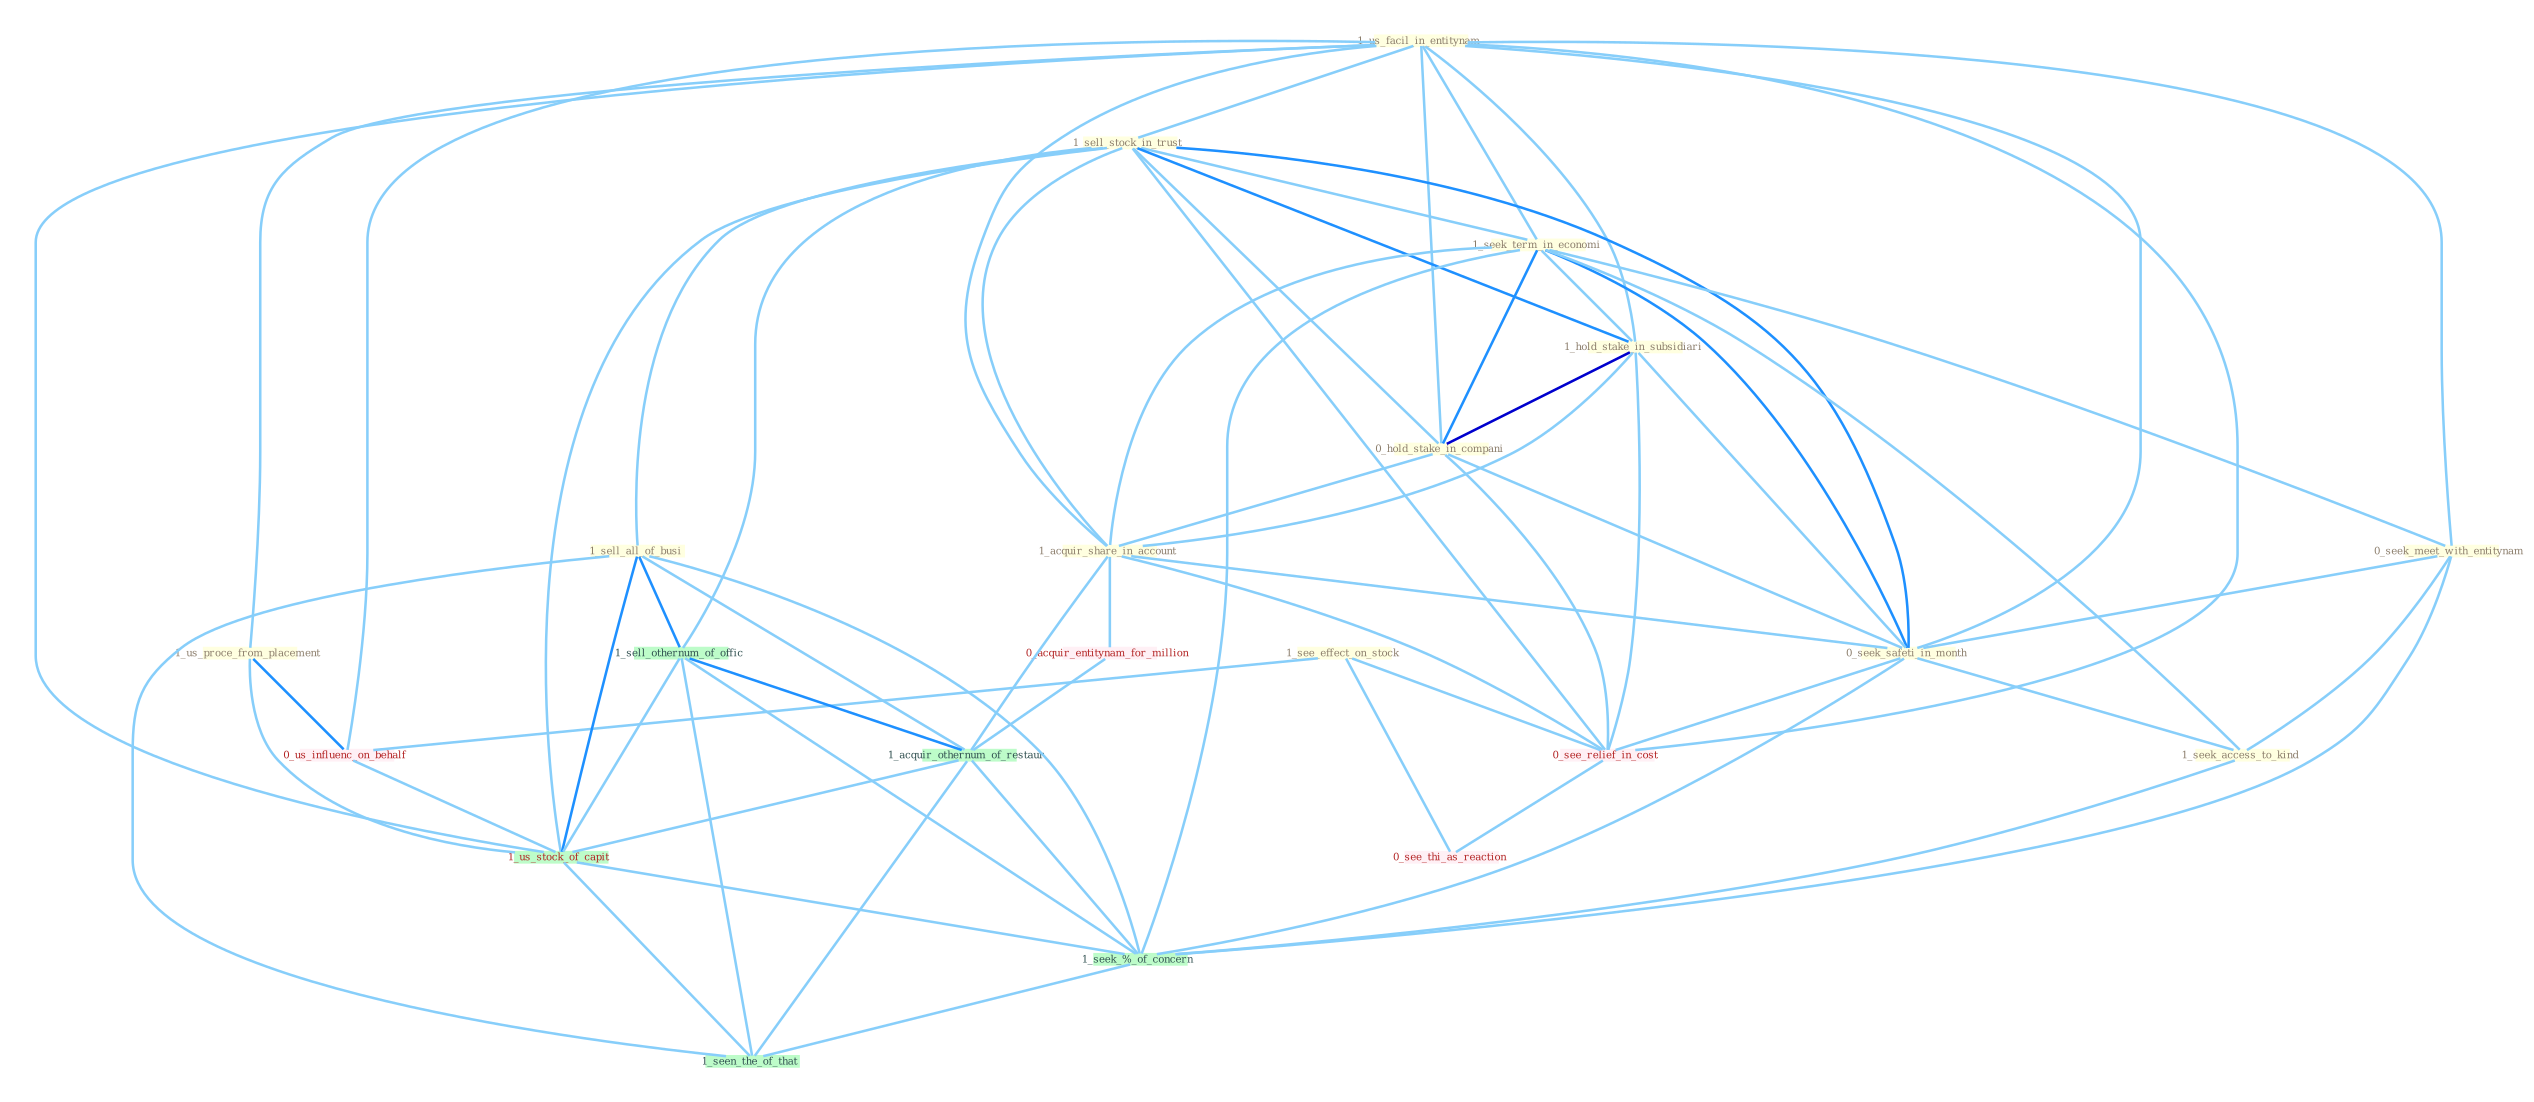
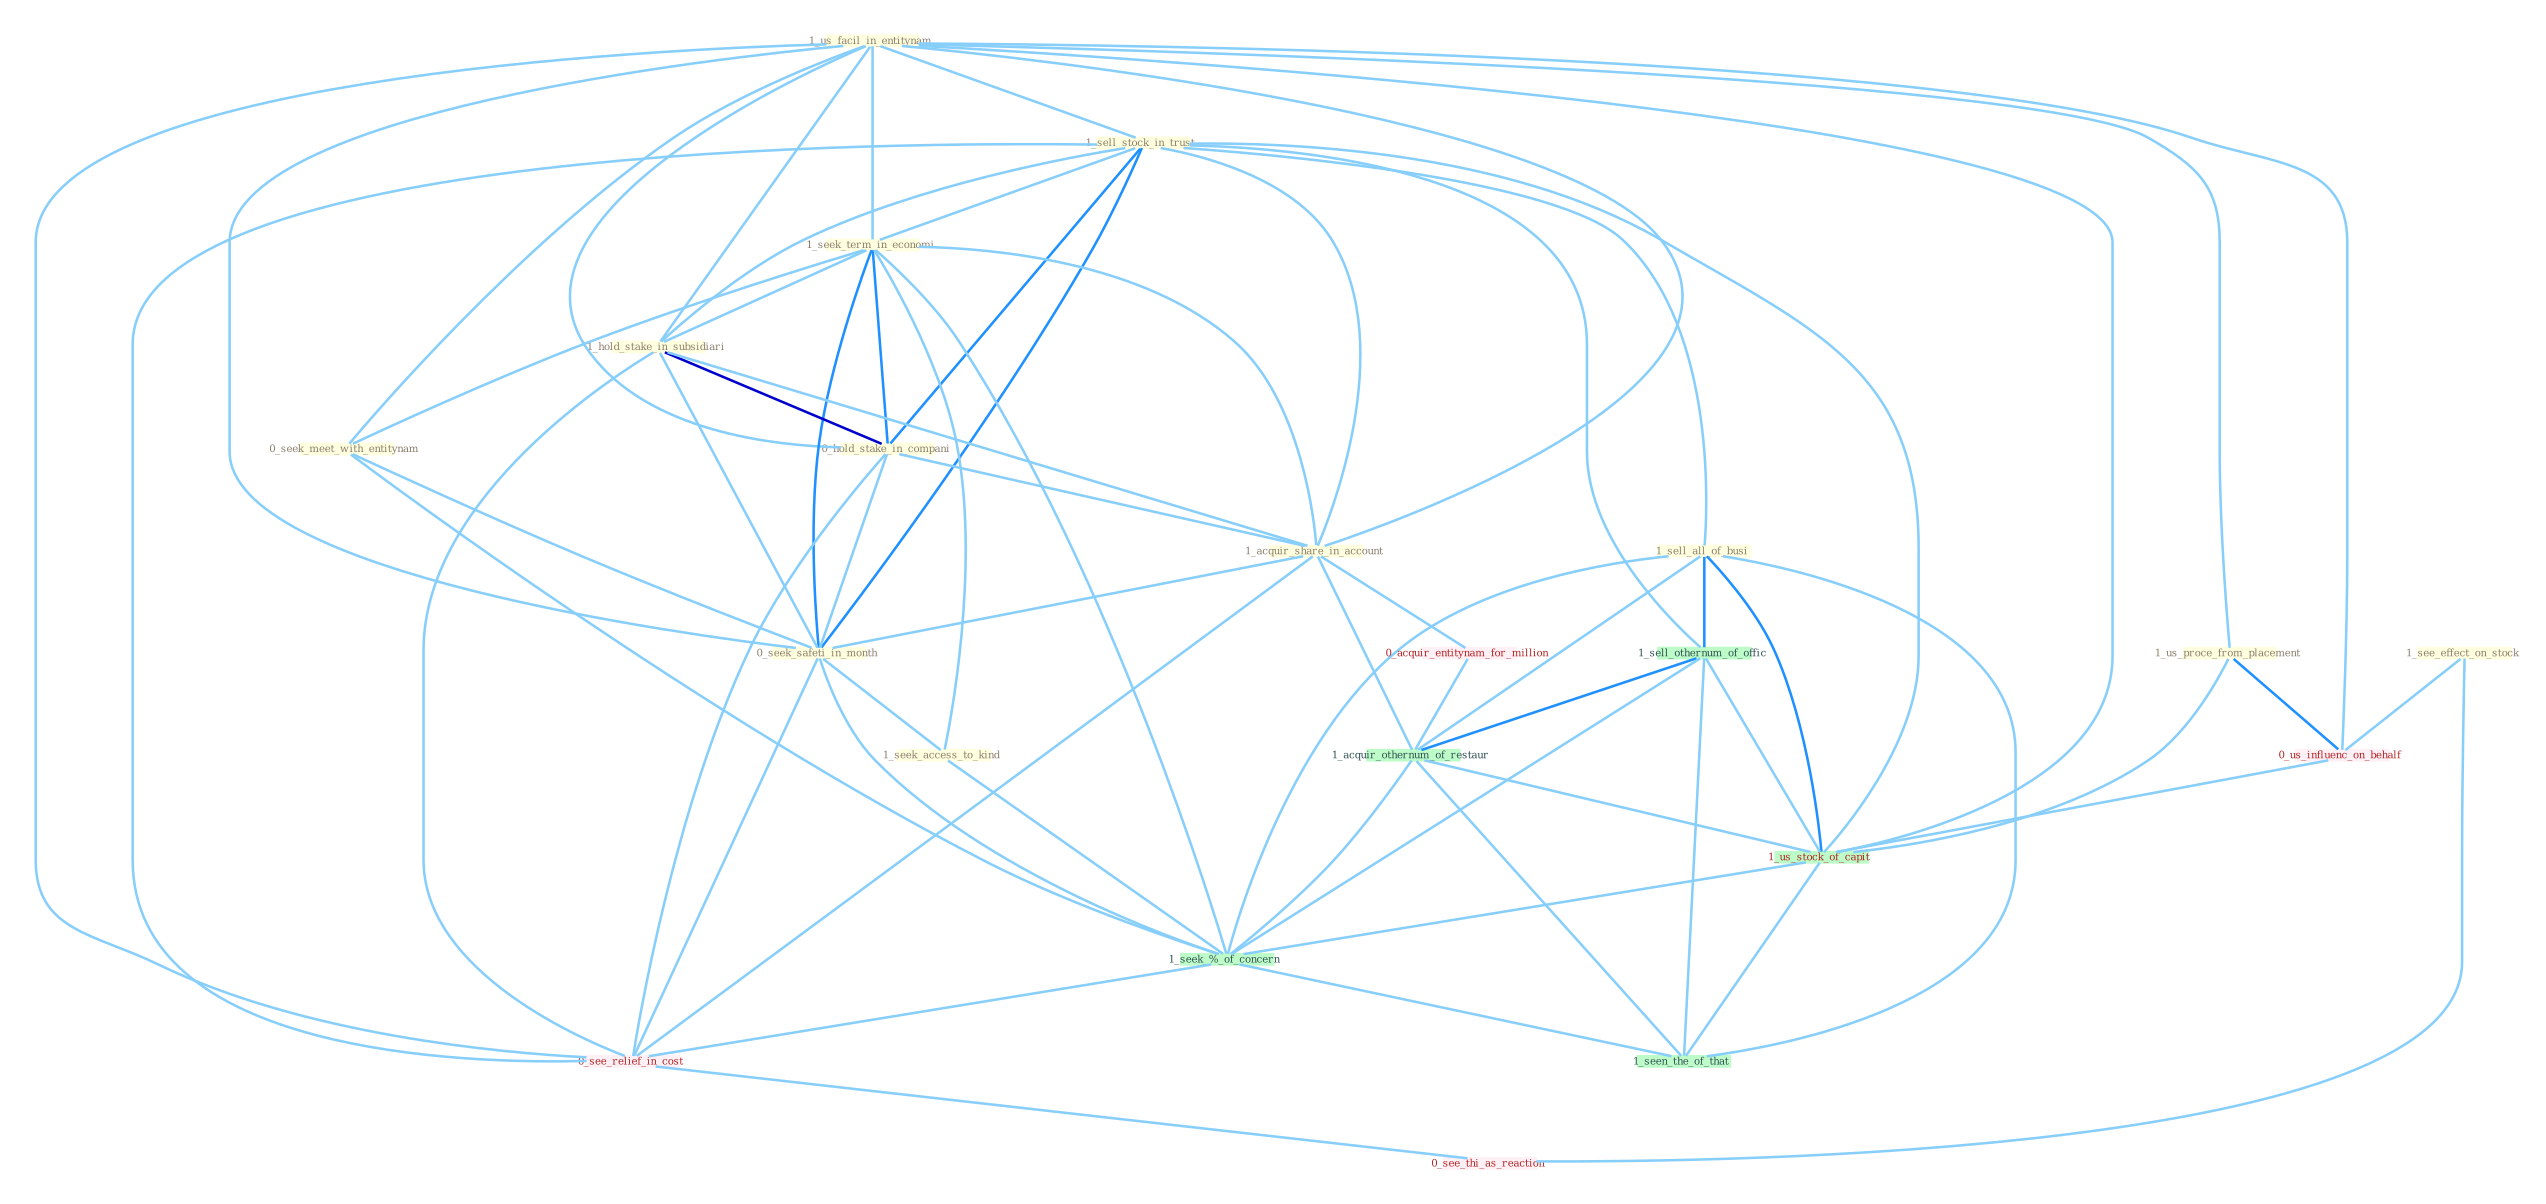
edge "1_sell_stock_in_trust" -- "1_hold_stake_in_subsidiari": color #1e90ff -> #87cefa
edge "1_sell_stock_in_trust" -- "0_hold_stake_in_compani": color #87cefa -> #1e90ff
edge "0_seek_meet_with_entitynam" -- "1_seek_access_to_kind": removed
edge "1_see_effect_on_stock" -- "0_see_relief_in_cost": now "1_seek_%_of_concern" -- "0_see_relief_in_cost"
